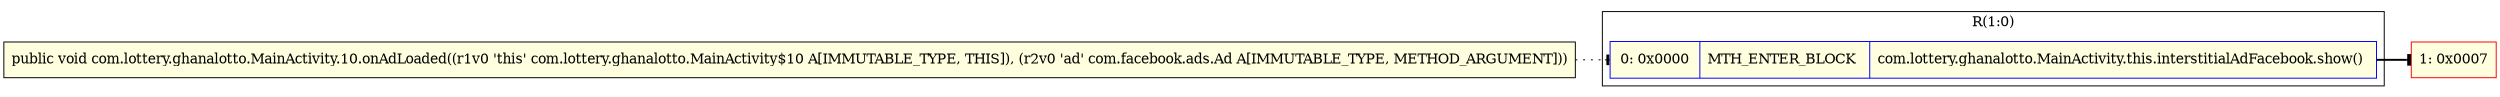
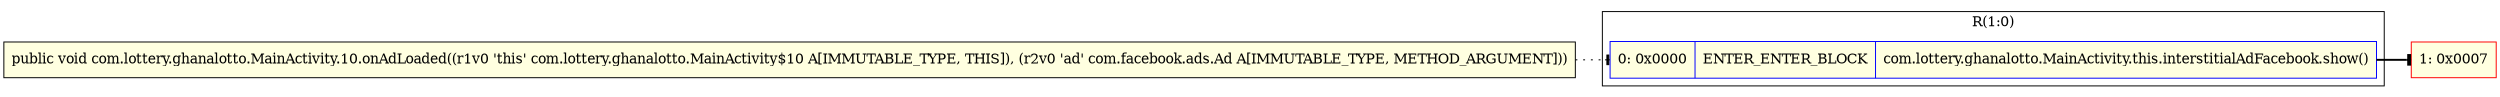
node "0: 0x0000": text "MTH_ENTER_BLOCK" -> "ENTER_ENTER_BLOCK"
